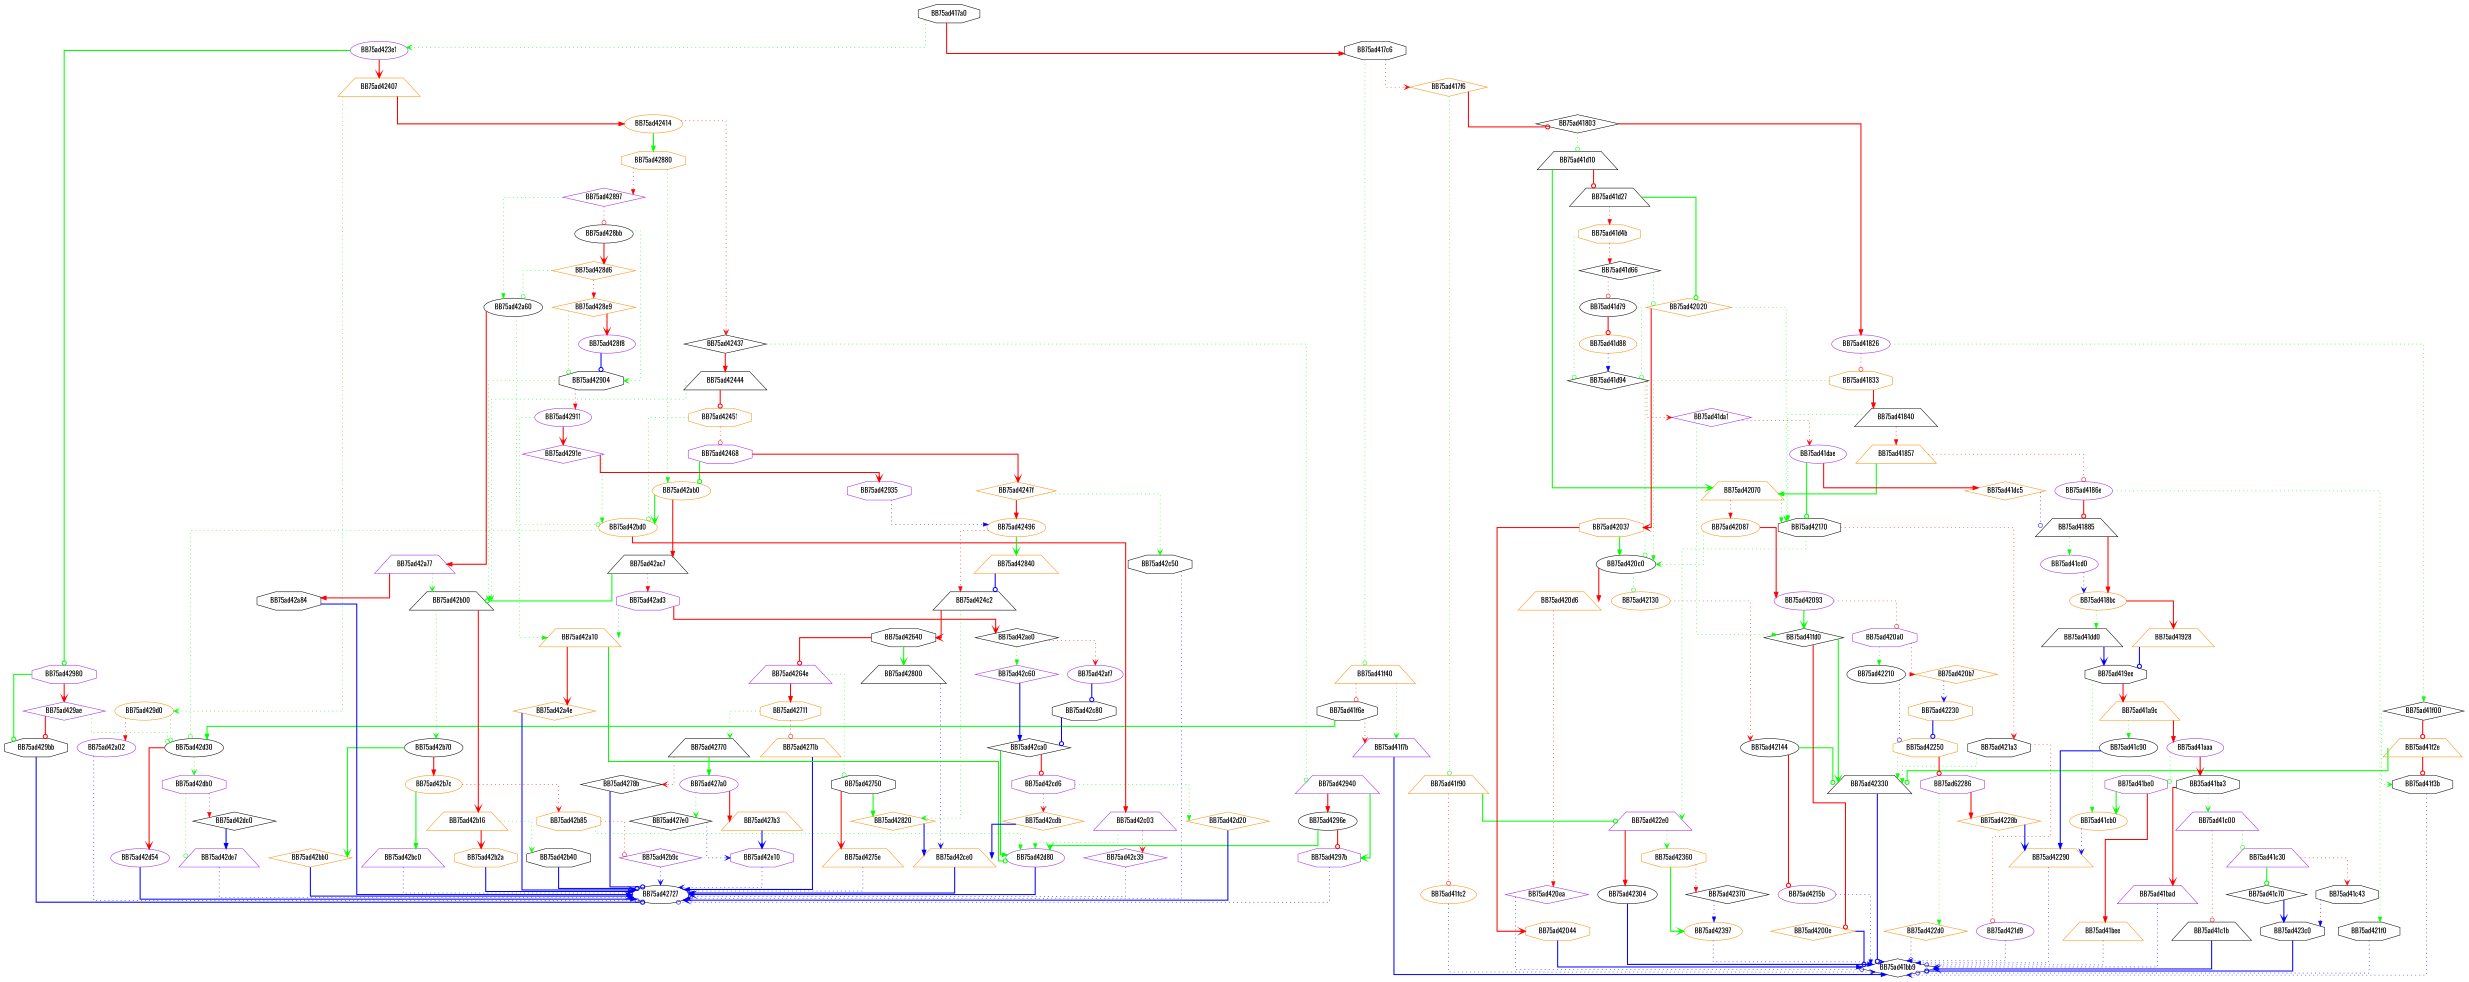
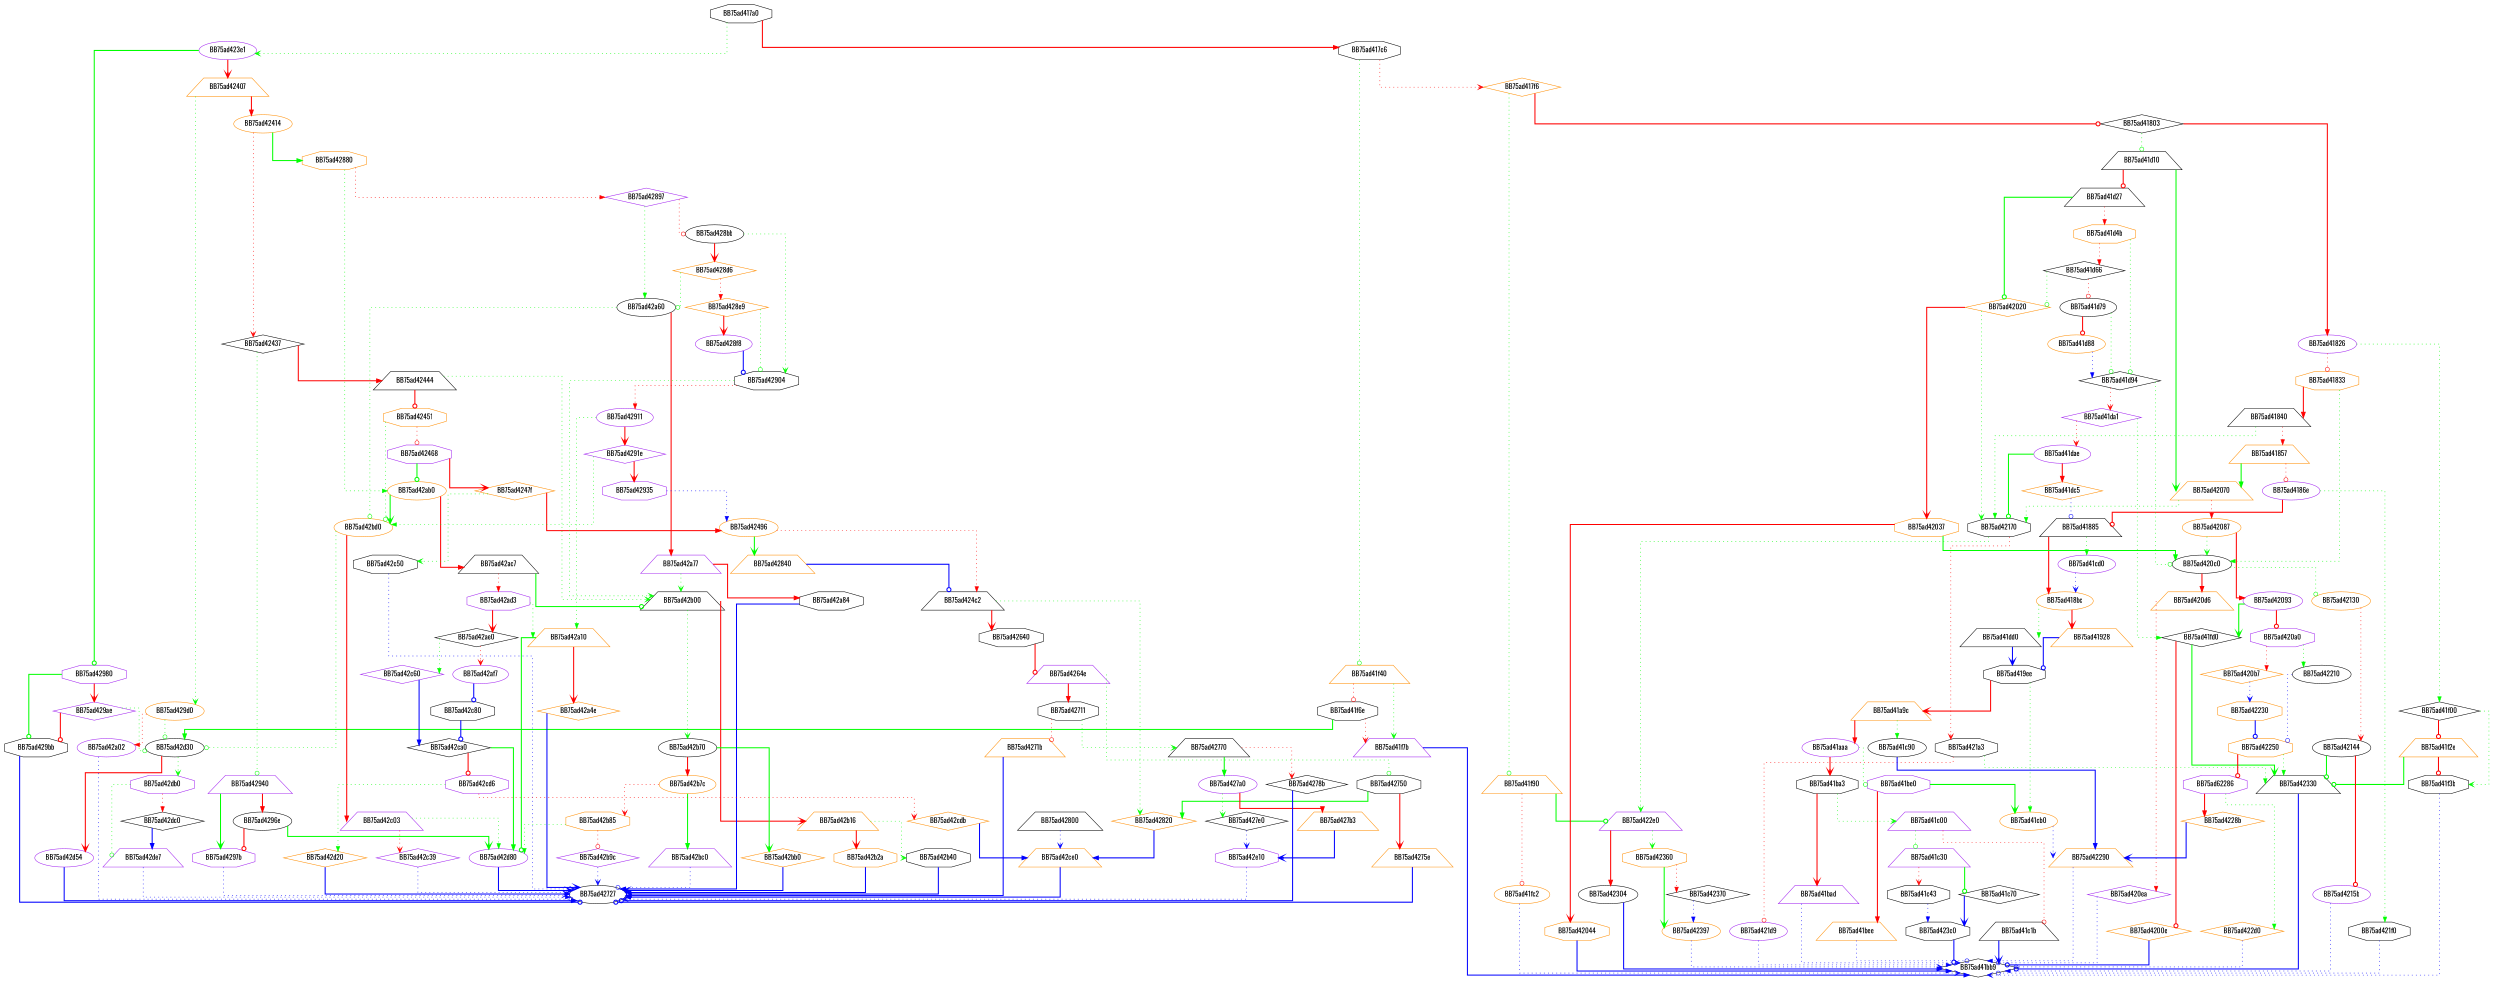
edge "BB75ad42093" -> "BB75ad420a0": style dotted -> bold
edge "BB75ad42640" -> "BB75ad42800": removed
node "BB75ad42711": color darkorange -> black
node "BB35ad41ba3": label "BB35ad41ba3" -> "BB75ad41ba3"
edge "BB75ad4275e" -> "BB75ad42727": style dotted -> bold
